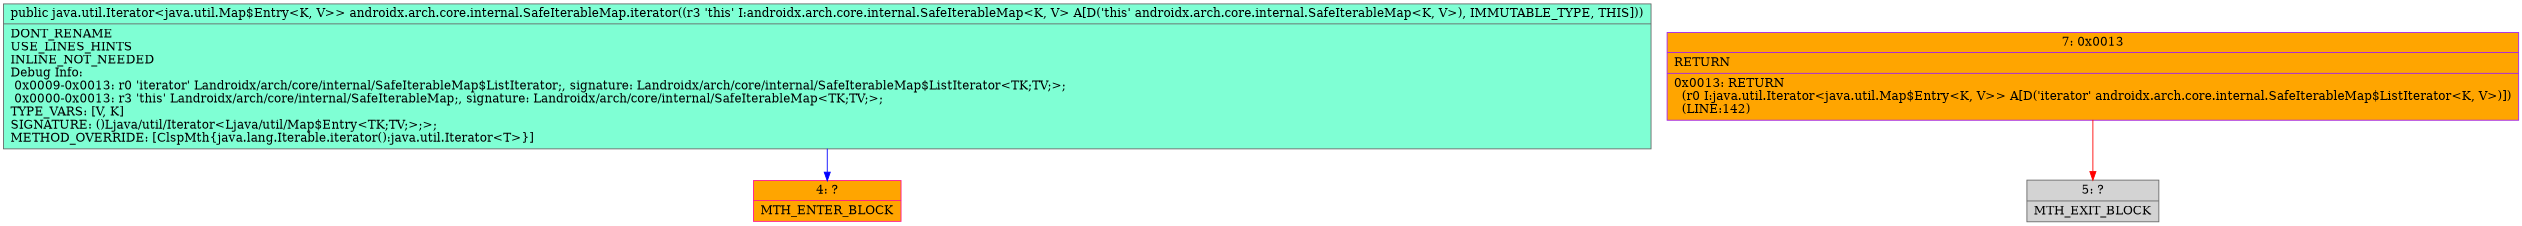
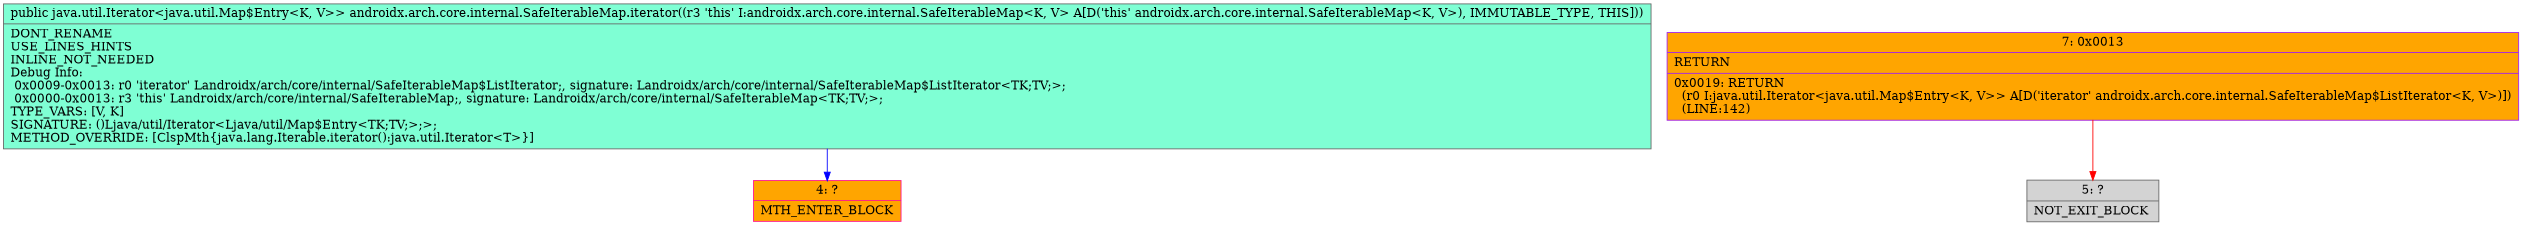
node "7: 0x0013": text "0x0013: RETURN" -> "0x0019: RETURN"
node "5: ?": text "MTH_EXIT_BLOCK" -> "NOT_EXIT_BLOCK"
